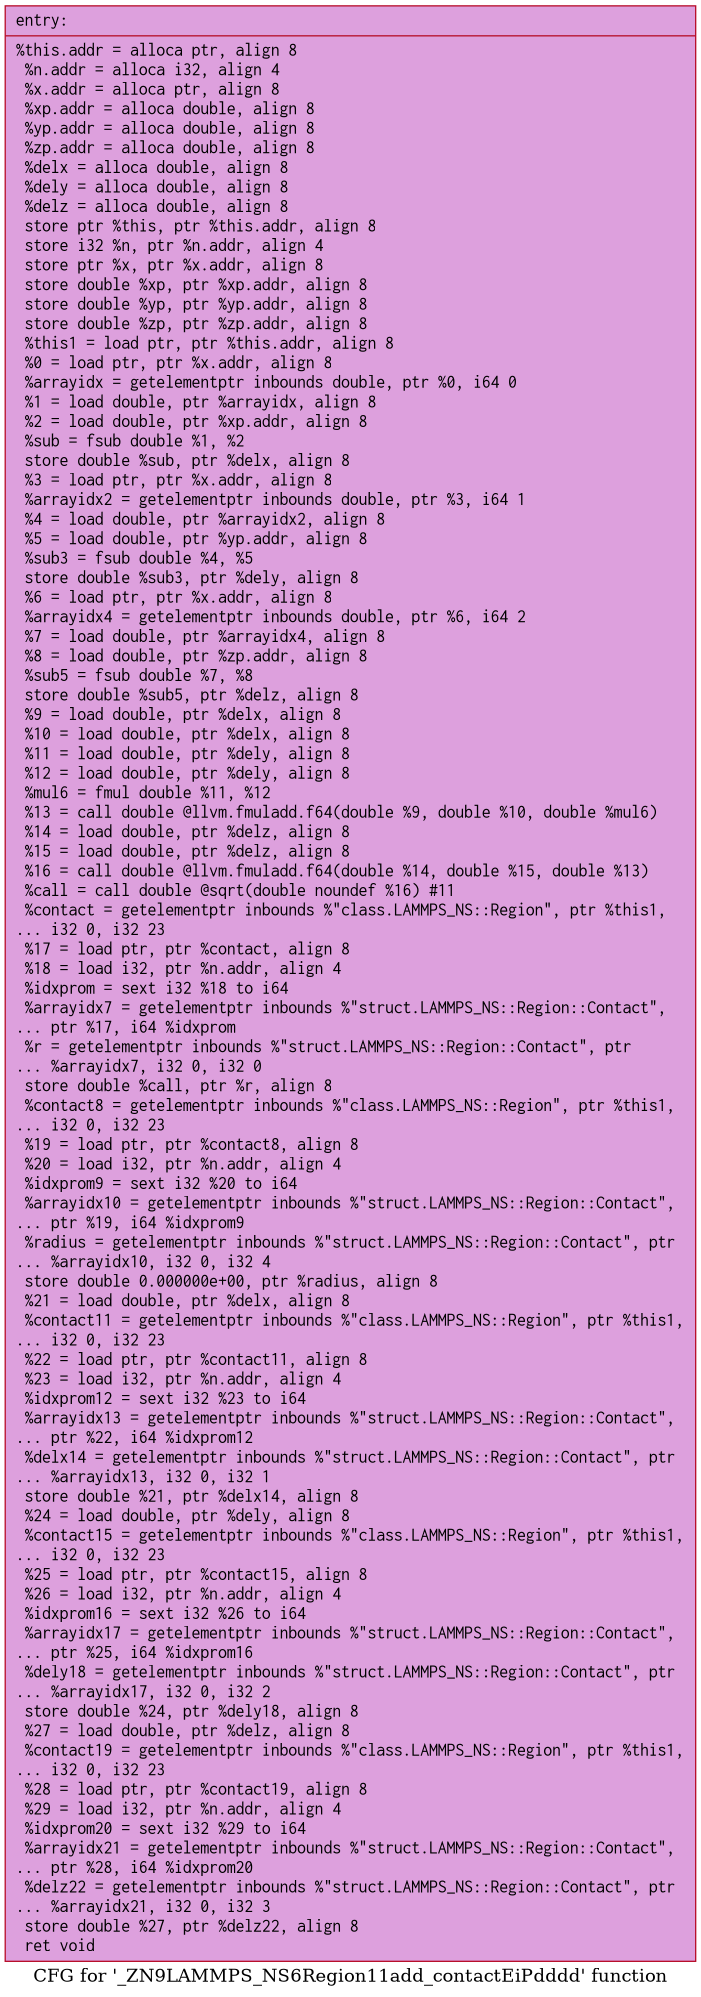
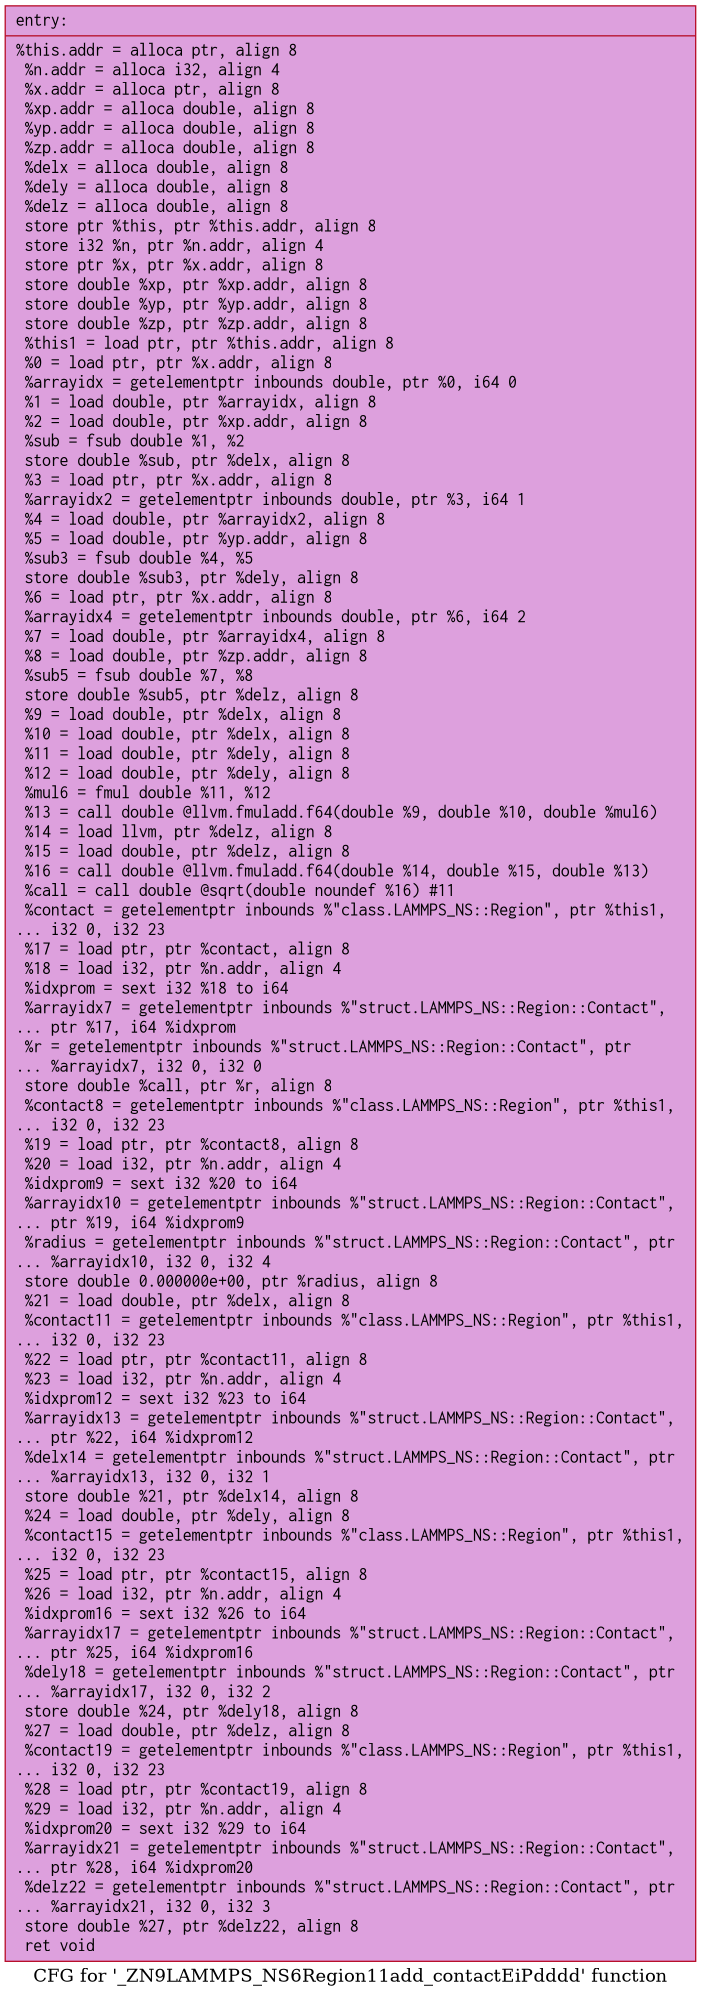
node "entry:": text "%14 = load double, ptr %delz, align 8" -> "%14 = load llvm, ptr %delz, align 8"
